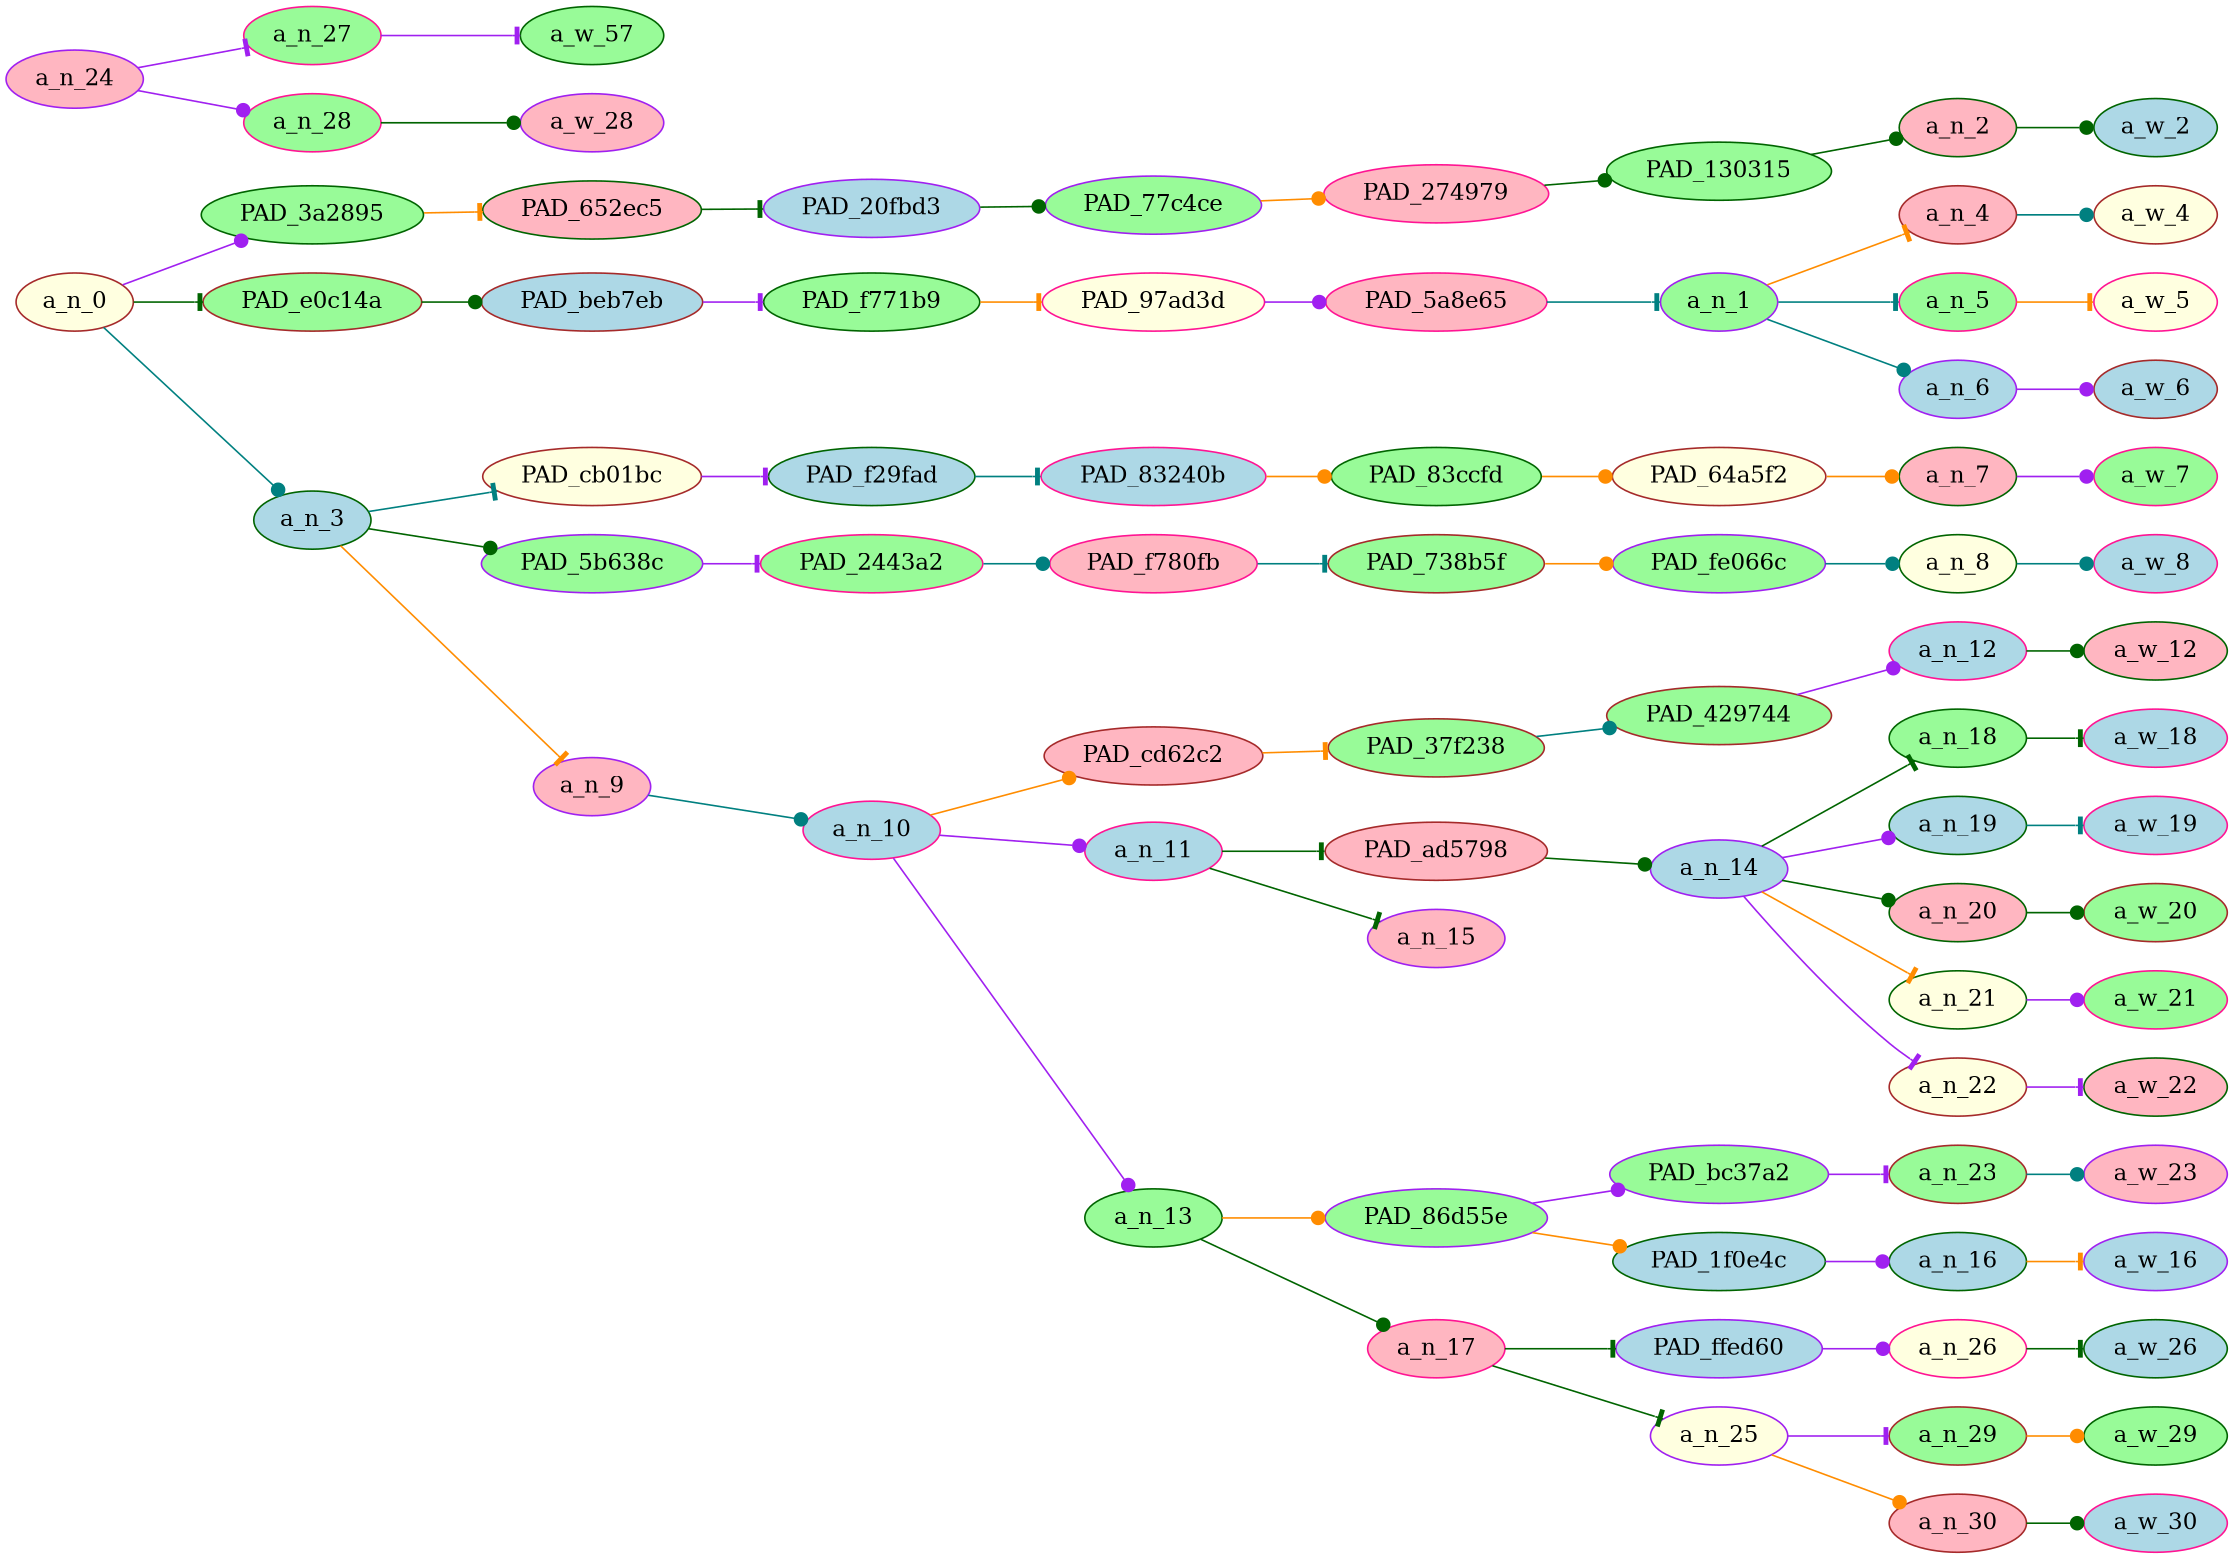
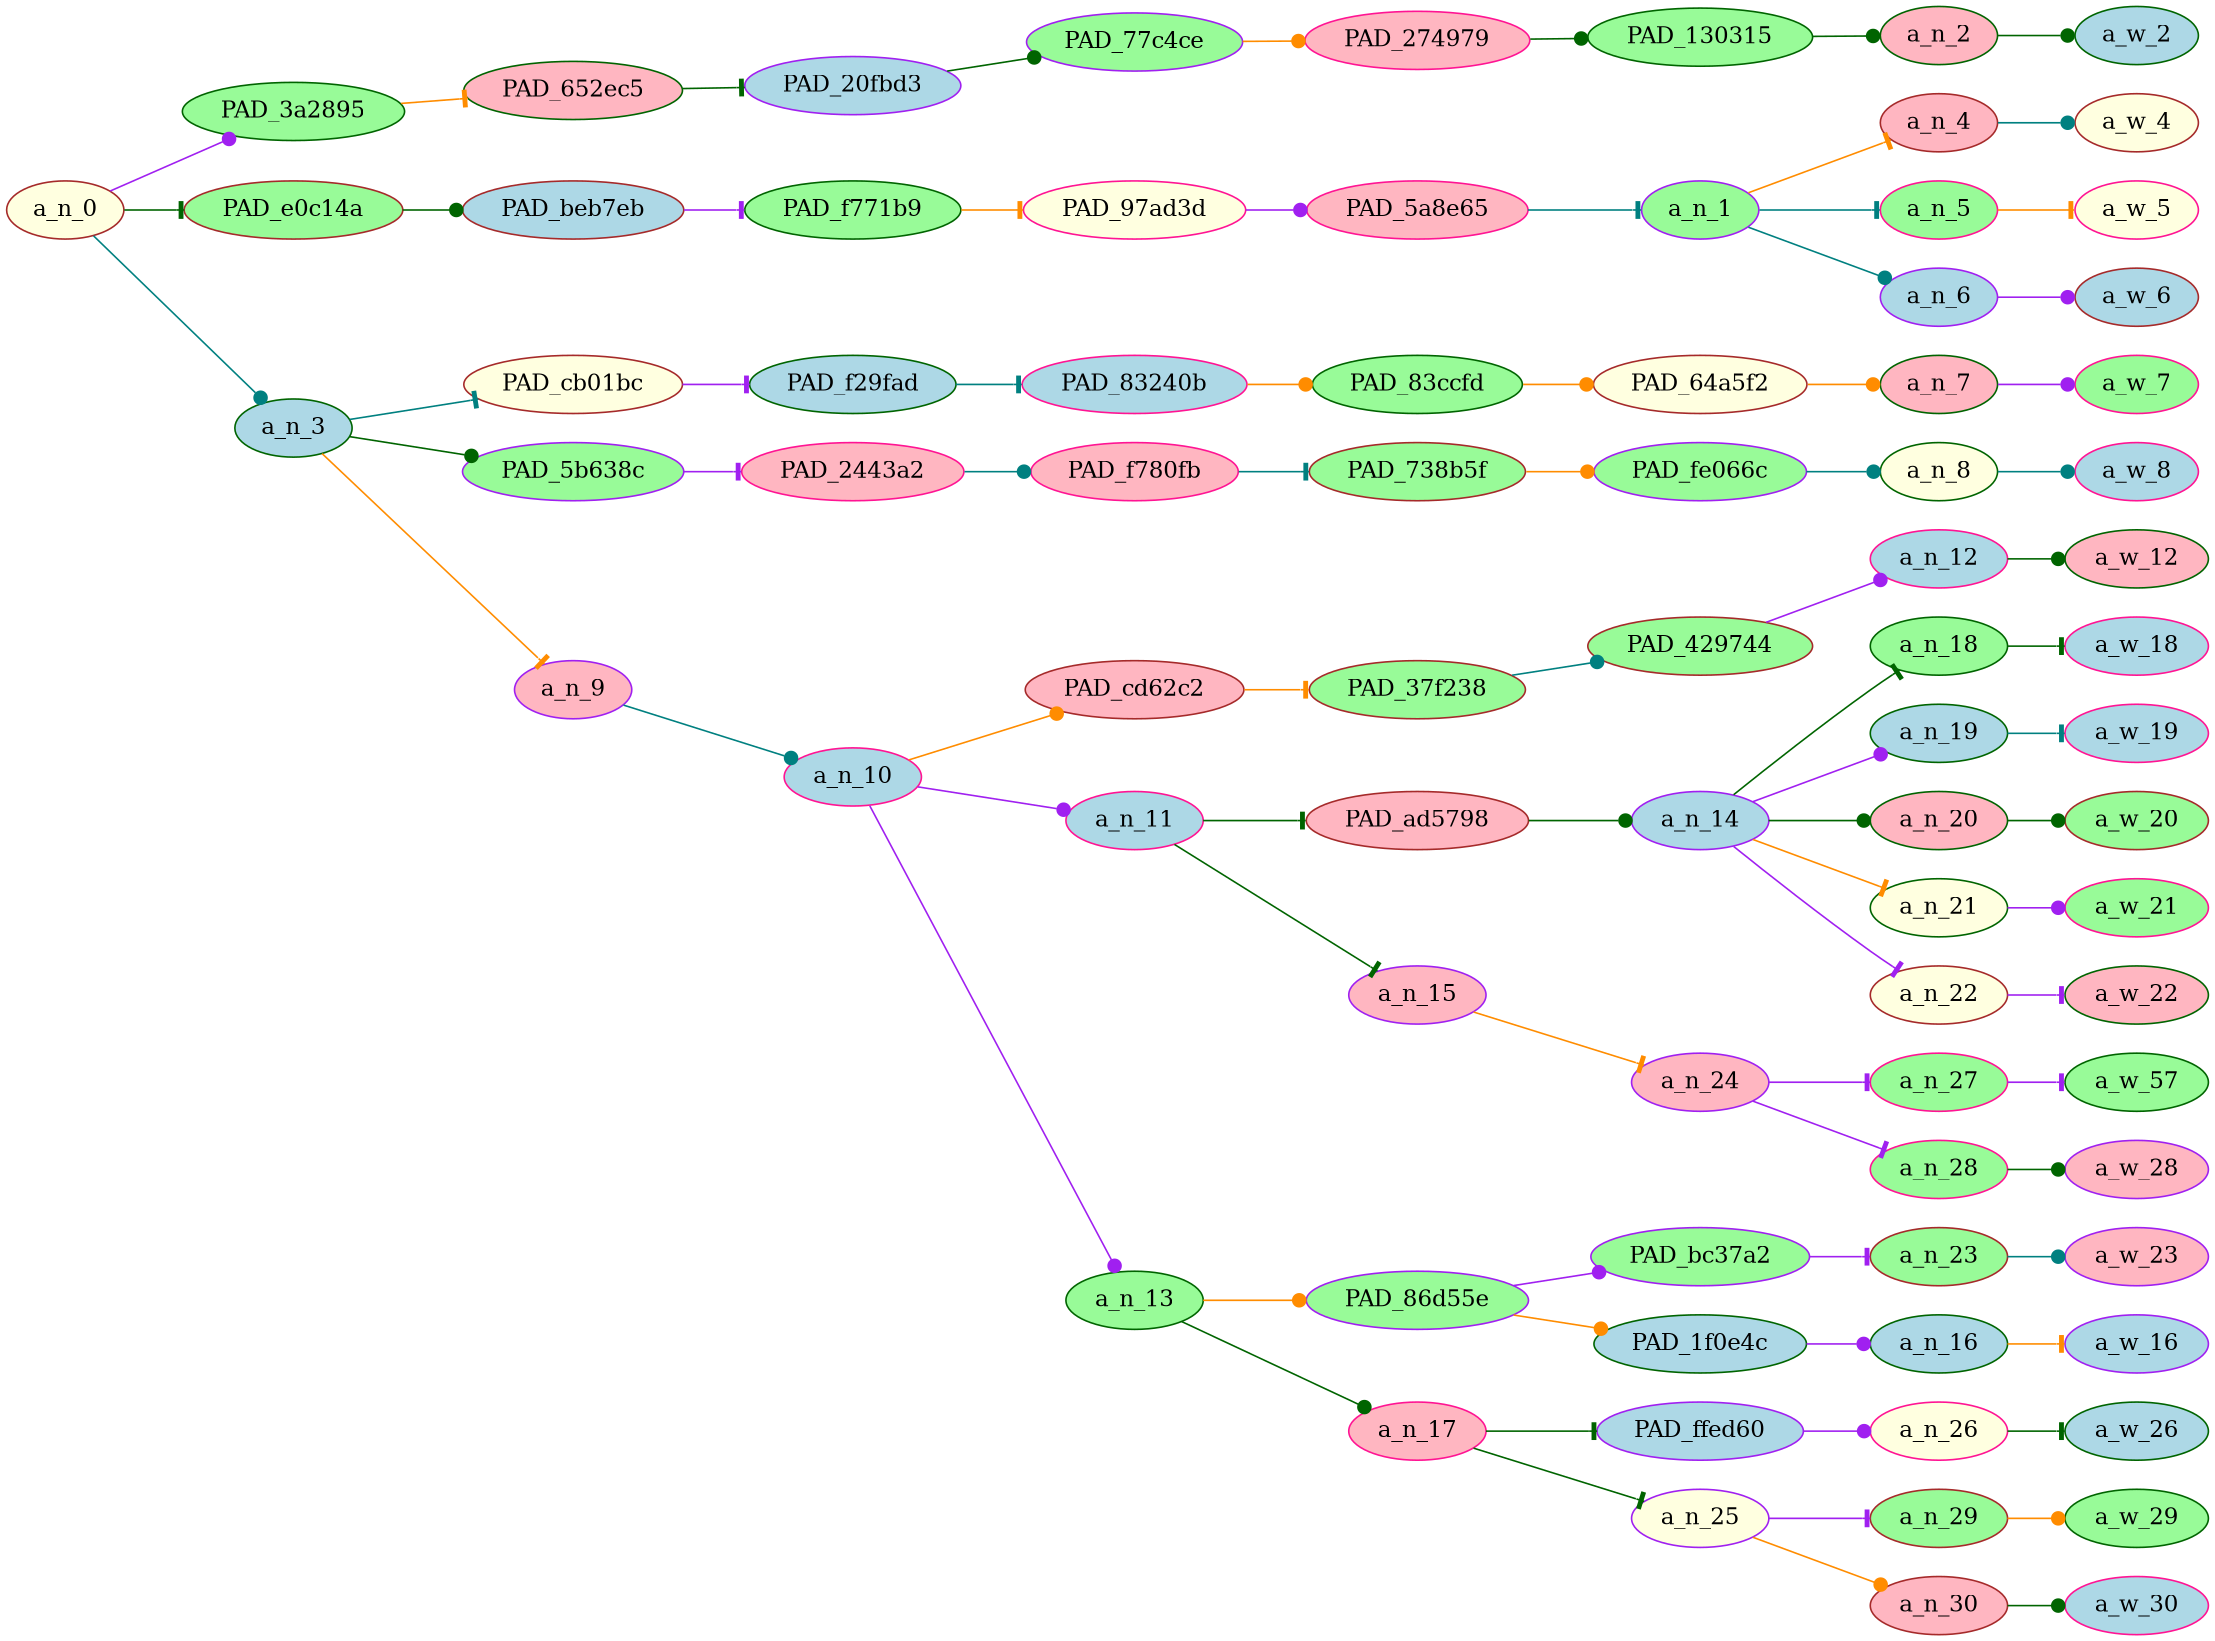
edge "a_n_24" -> "a_n_28": arrowhead dot -> tee
node "PAD_2443a2": fillcolor palegreen -> lightpink
edge "a_n_15" -> "a_n_24": added
